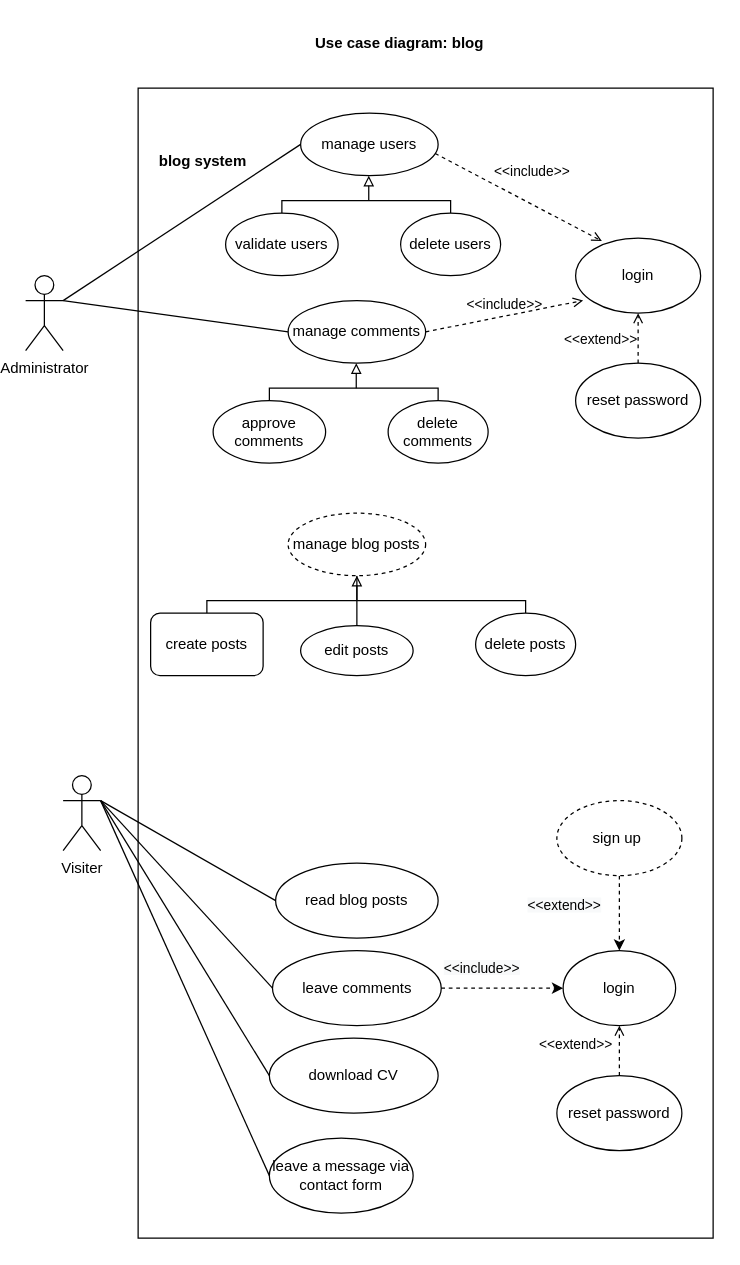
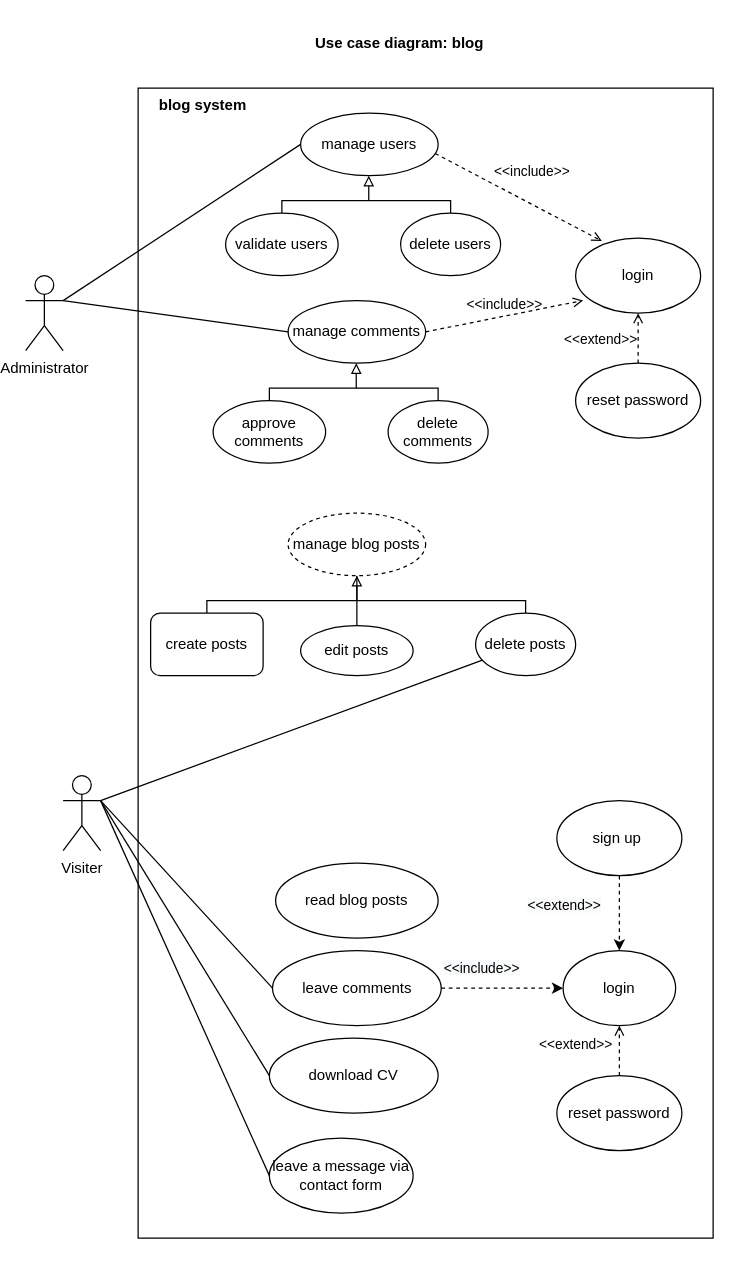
node "blog system": moved (213, 163) -> (213, 107)
node "sign up": style dashed -> solid
edge "Visiter" -- "read blog posts": now "Visiter" -- "delete posts"
